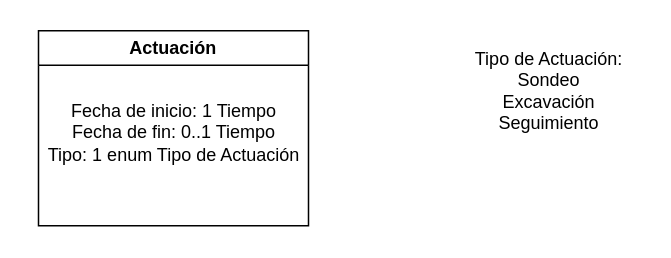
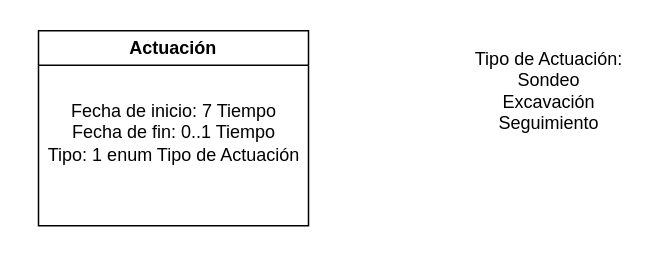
node "Fecha de inicio: 1 Tiempo Fecha de fin: 0..1 Tiempo Tipo: 1 enum Tipo de Actuación": label "Fecha de inicio: 1 Tiempo Fecha de fin: 0..1 Tiempo Tipo: 1 enum Tipo de Actuación" -> "Fecha de inicio: 7 Tiempo Fecha de fin: 0..1 Tiempo Tipo: 1 enum Tipo de Actuación"
